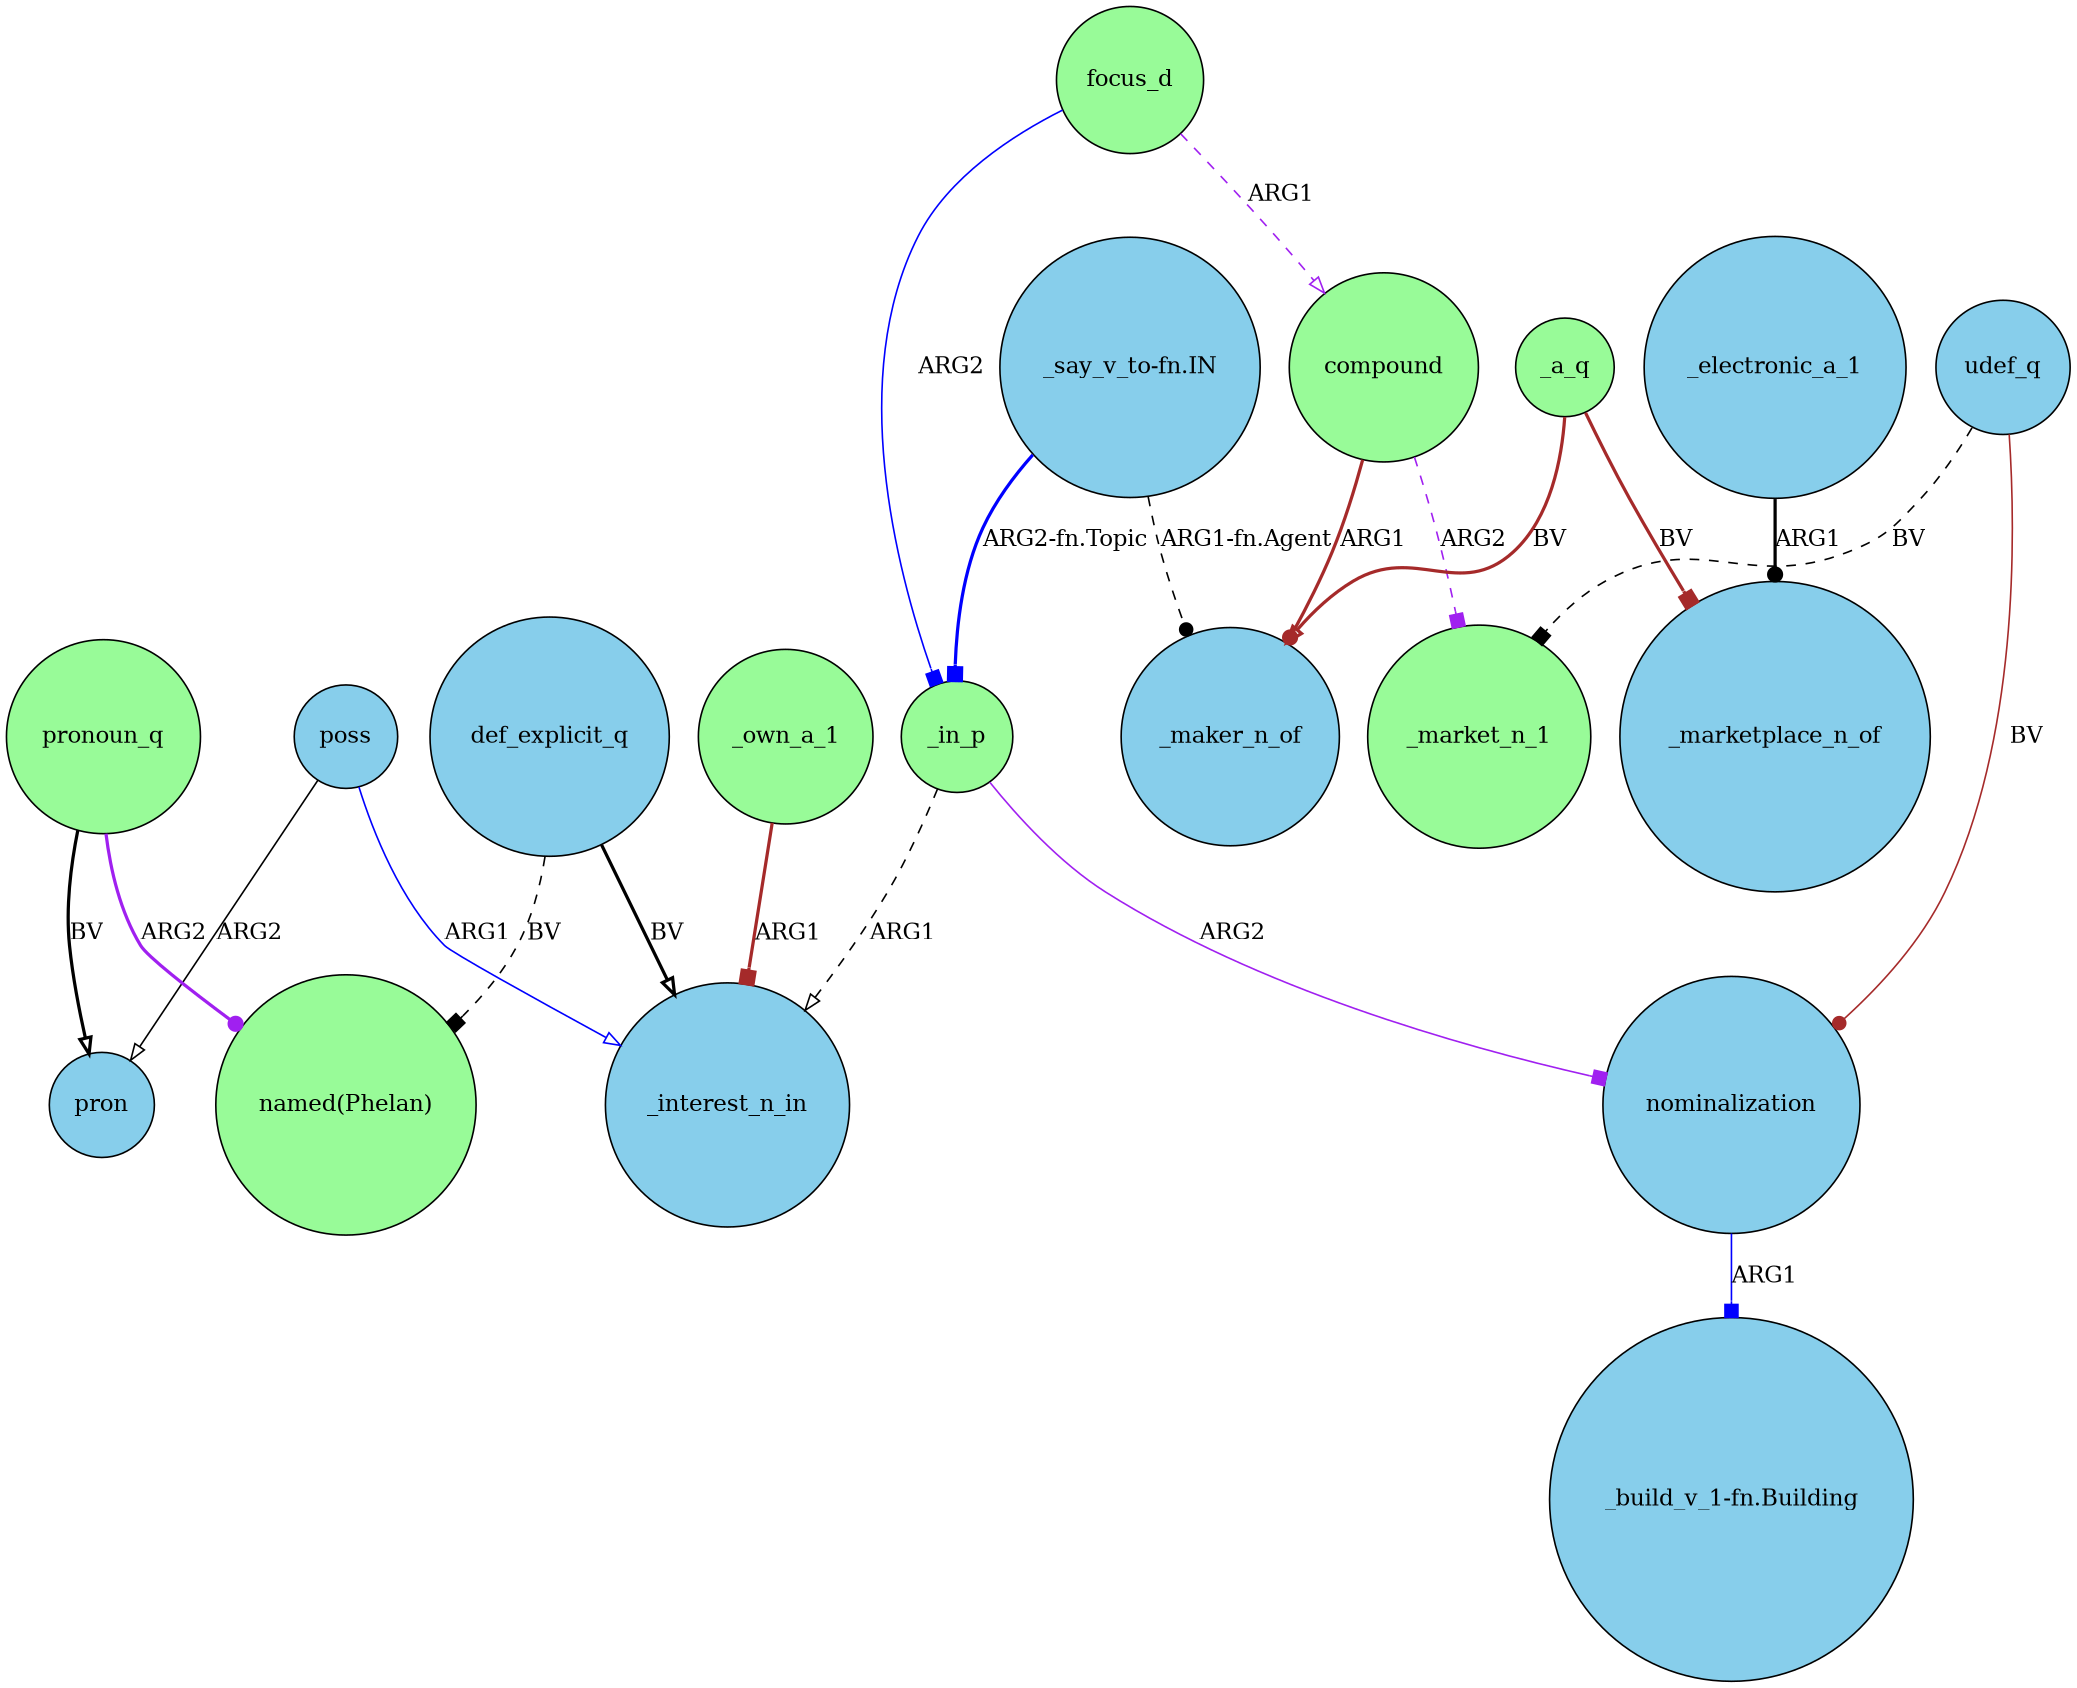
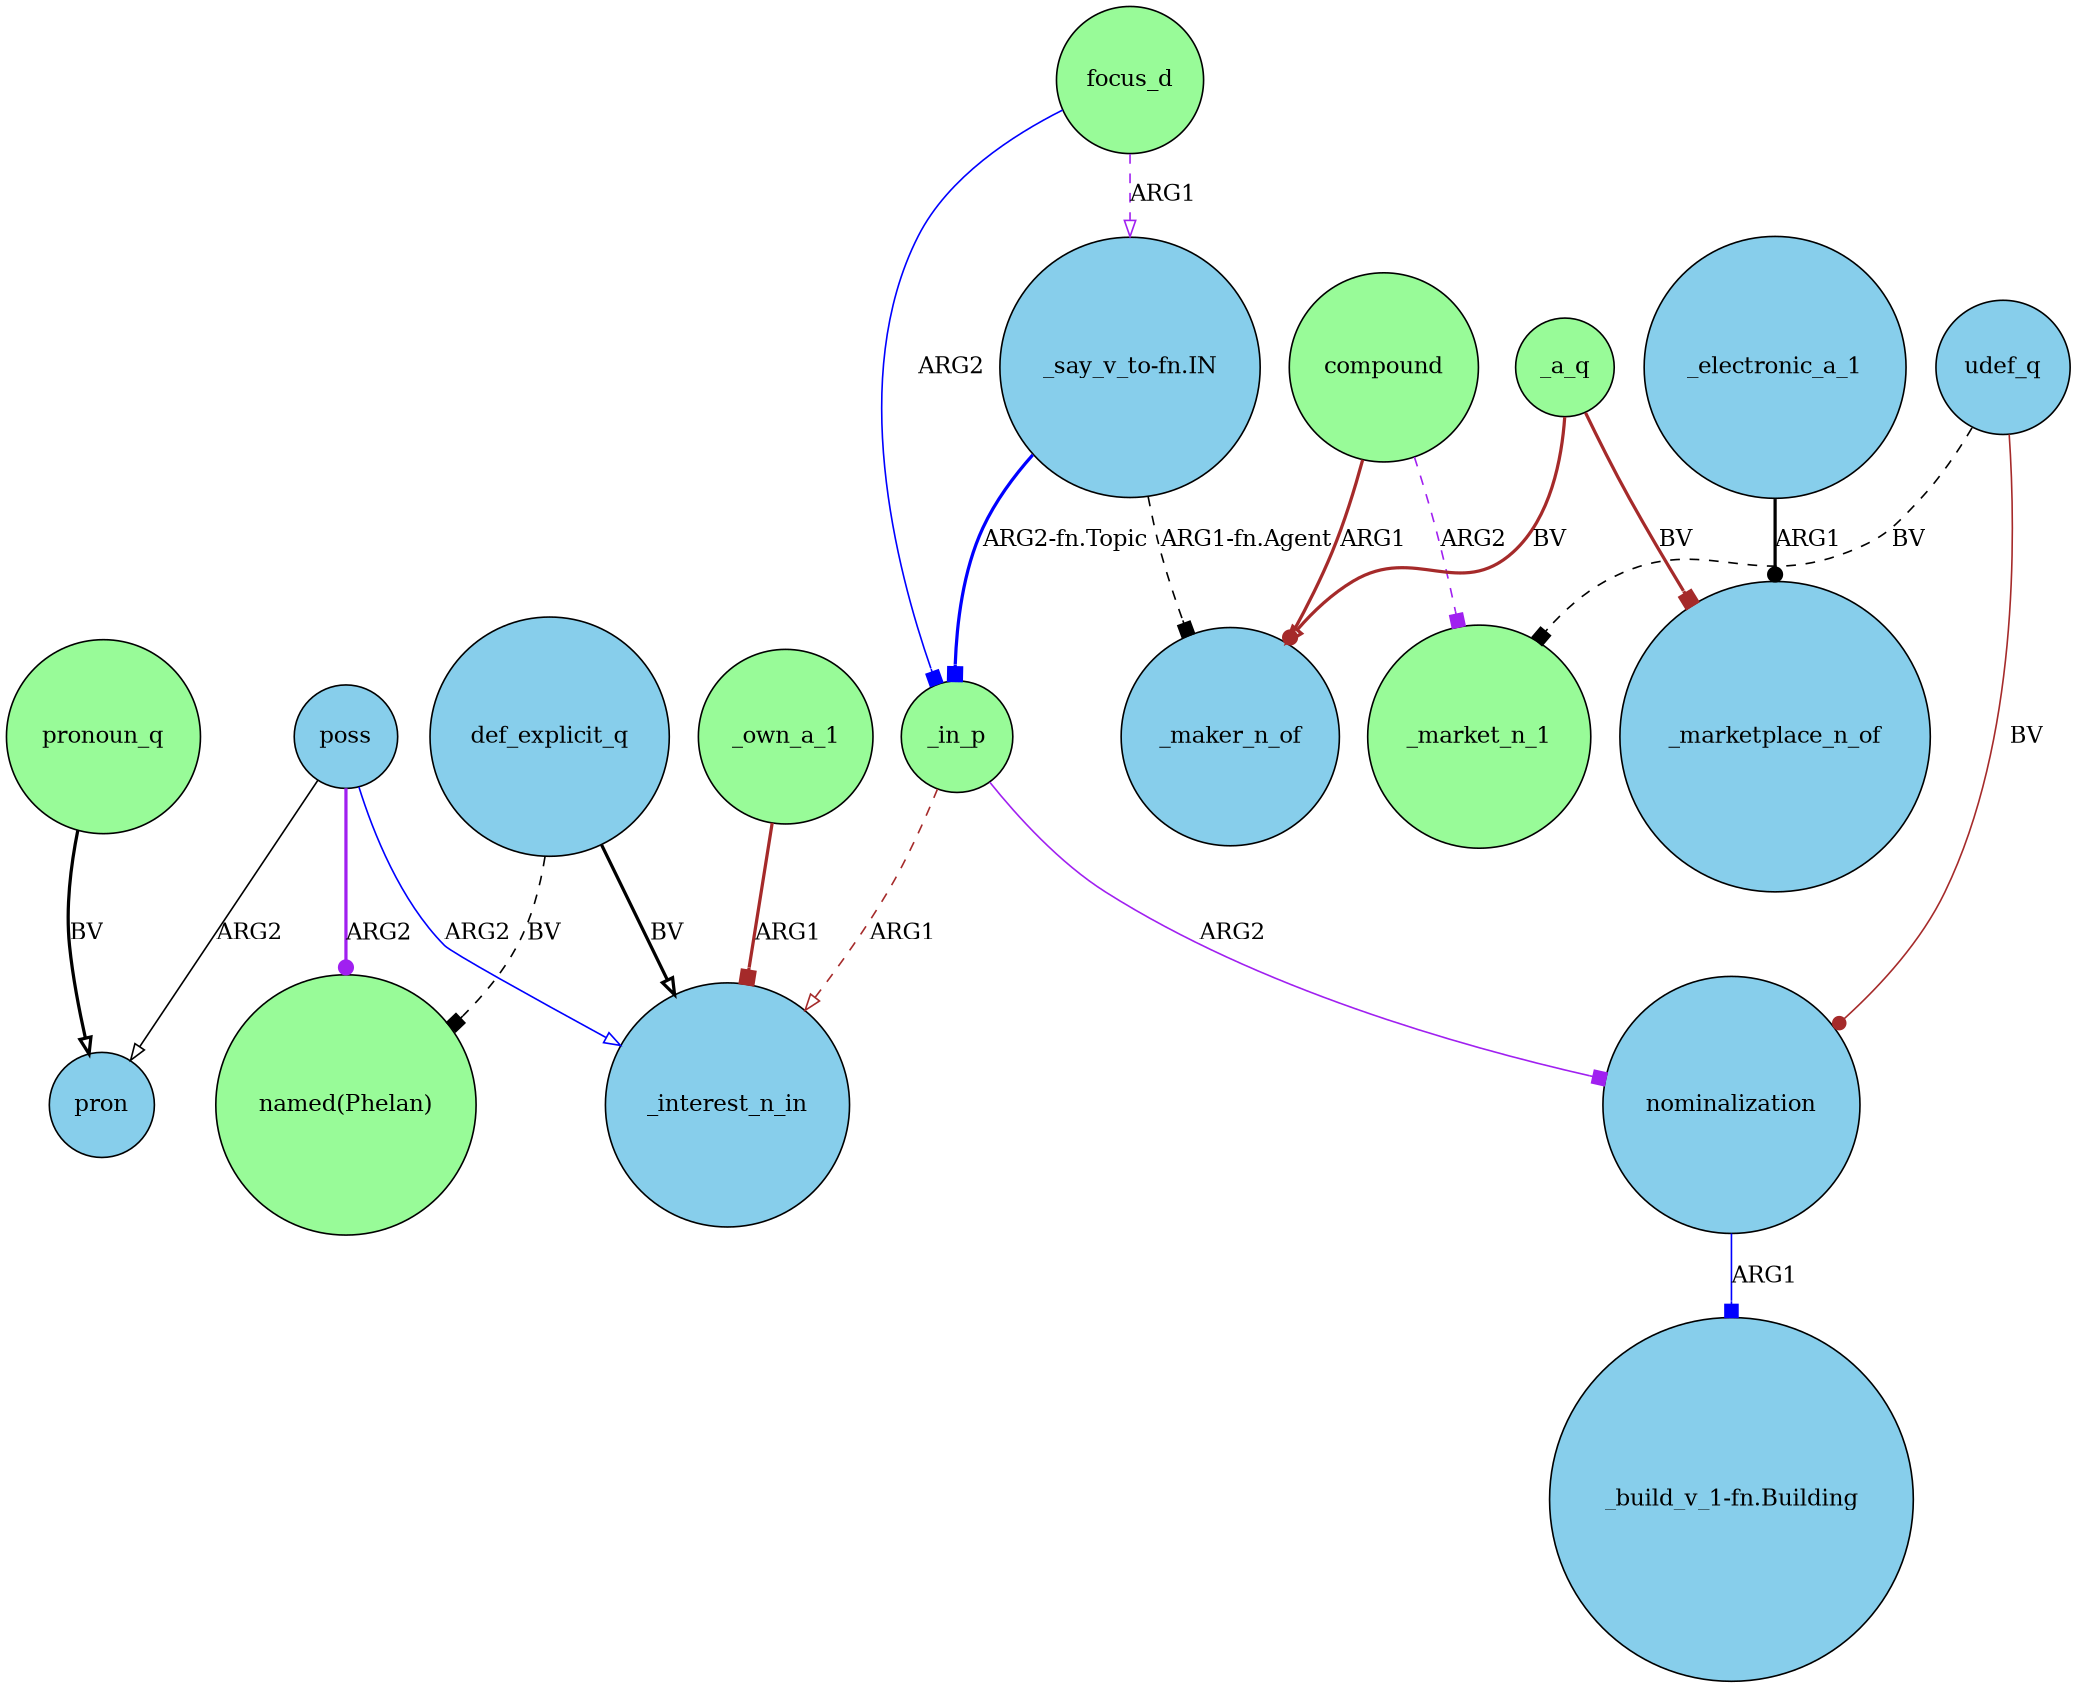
edge "focus_d" -> "compound": now "focus_d" -> "_say_v_to-fn.IN"
edge "_say_v_to-fn.IN" -> "_maker_n_of": arrowhead dot -> box
edge "_in_p" -> "_interest_n_in": color black -> brown
edge "poss" -> "_interest_n_in": label "ARG1" -> "ARG2"
edge "pronoun_q" -> "named(Phelan)": now "poss" -> "named(Phelan)"
